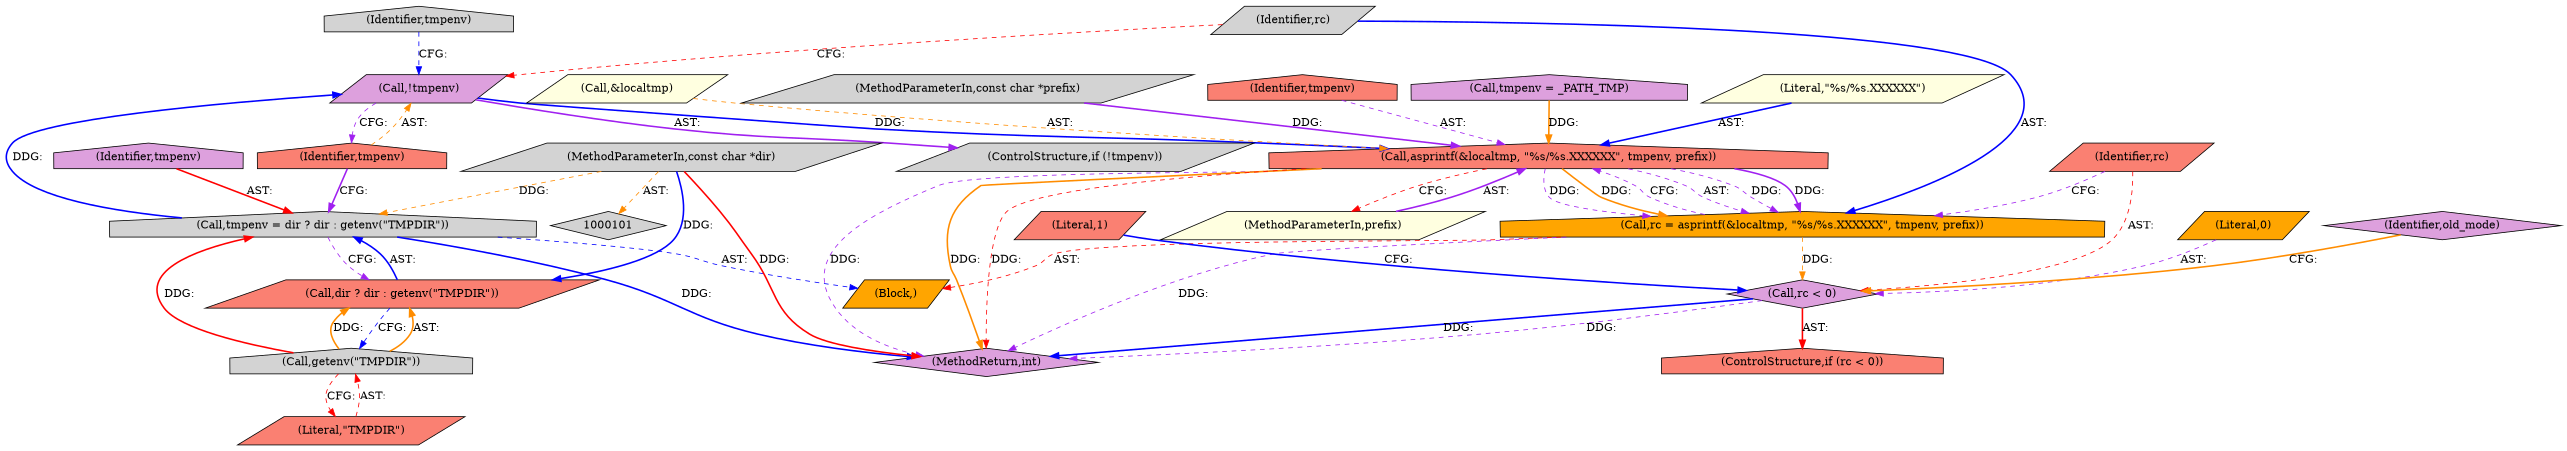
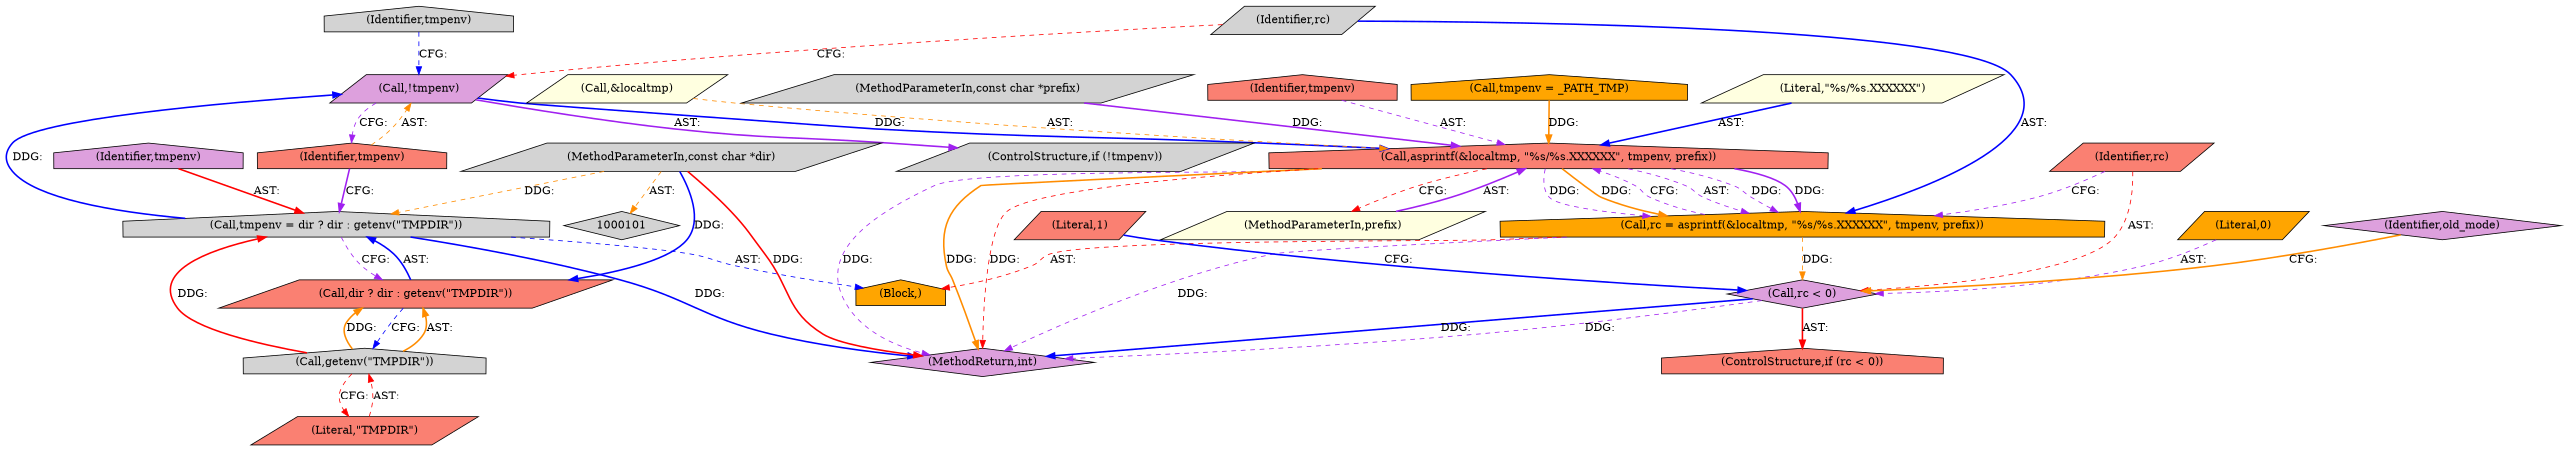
node "(Call,tmpenv = _PATH_TMP)": fillcolor plum -> orange
node "(Block,)": shape parallelogram -> house
